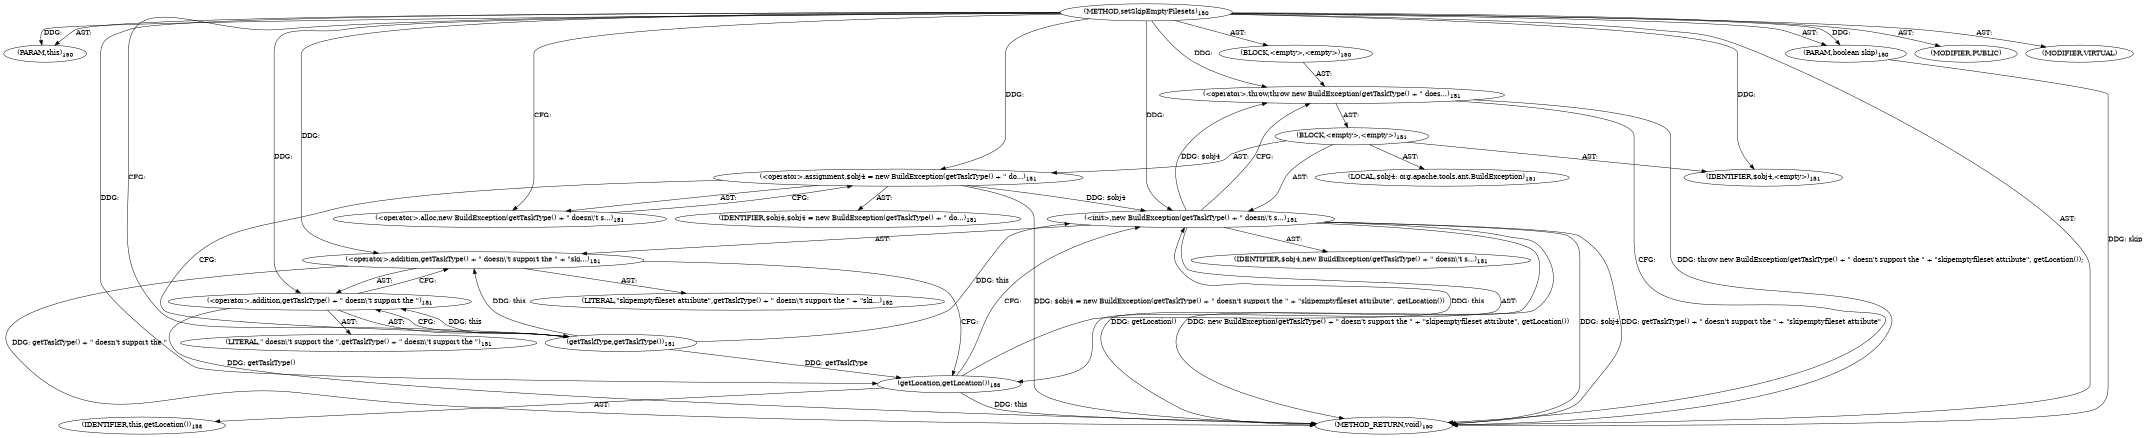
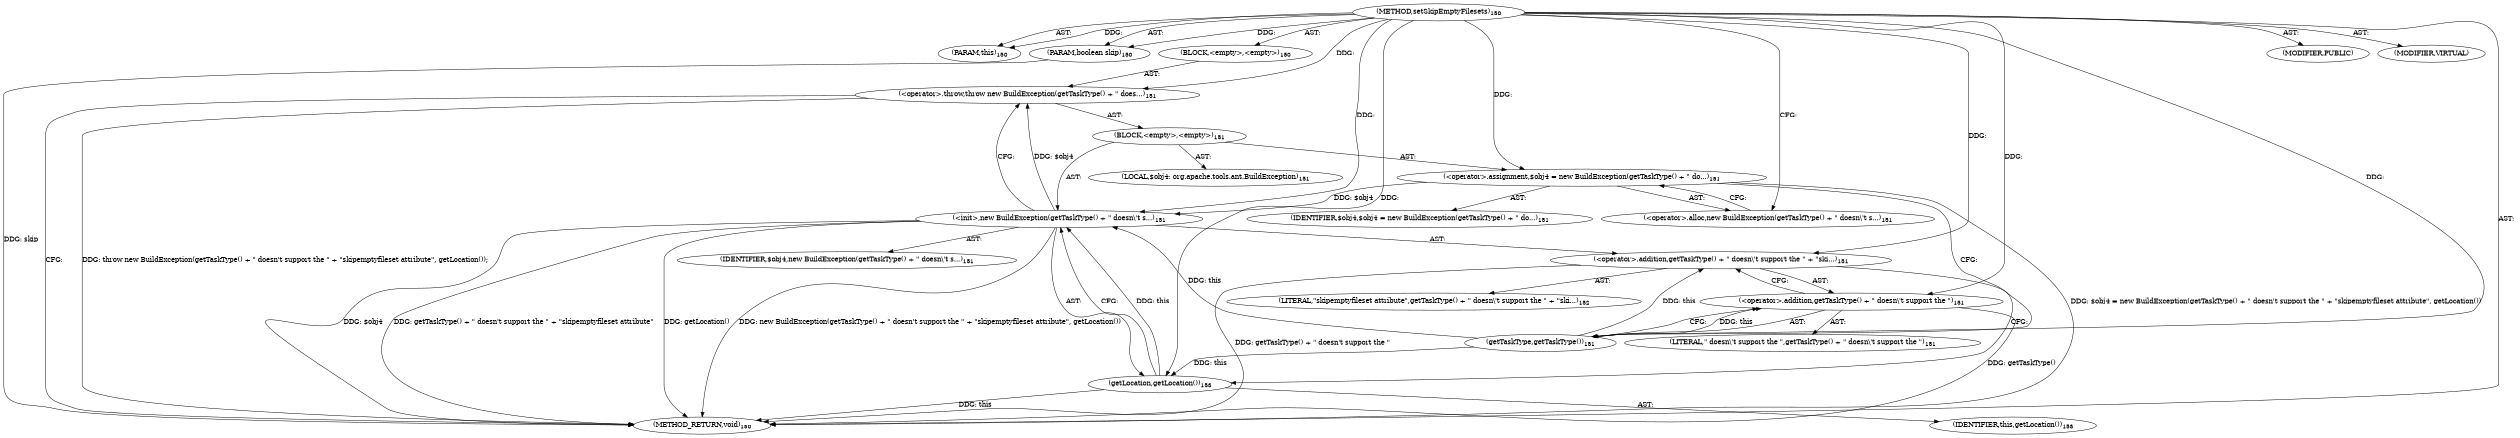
edge "(METHOD,setSkipEmptyFilesets)" -> "(getTaskType,getTaskType())": label "CFG: " -> "DDG: "
node "(IDENTIFIER,$obj4,<empty>)": removed
edge "(getTaskType,getTaskType())" -> "(getLocation,getLocation())": label "DDG: getTaskType" -> "DDG: this"
